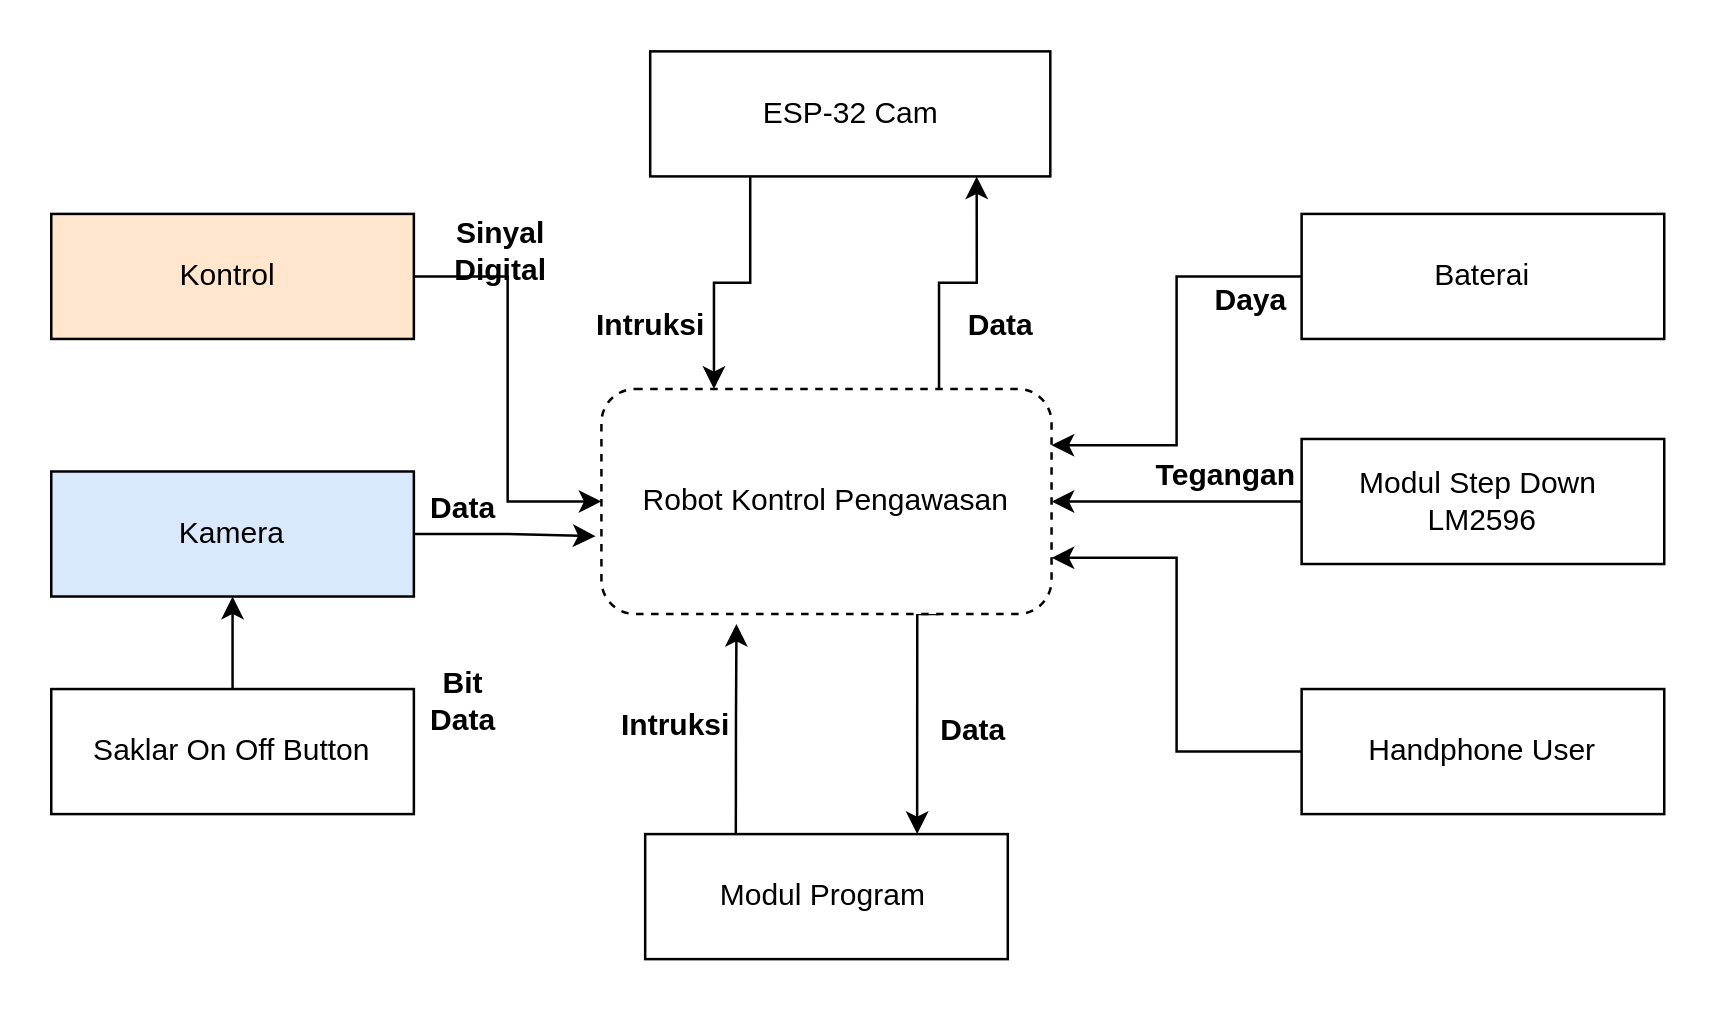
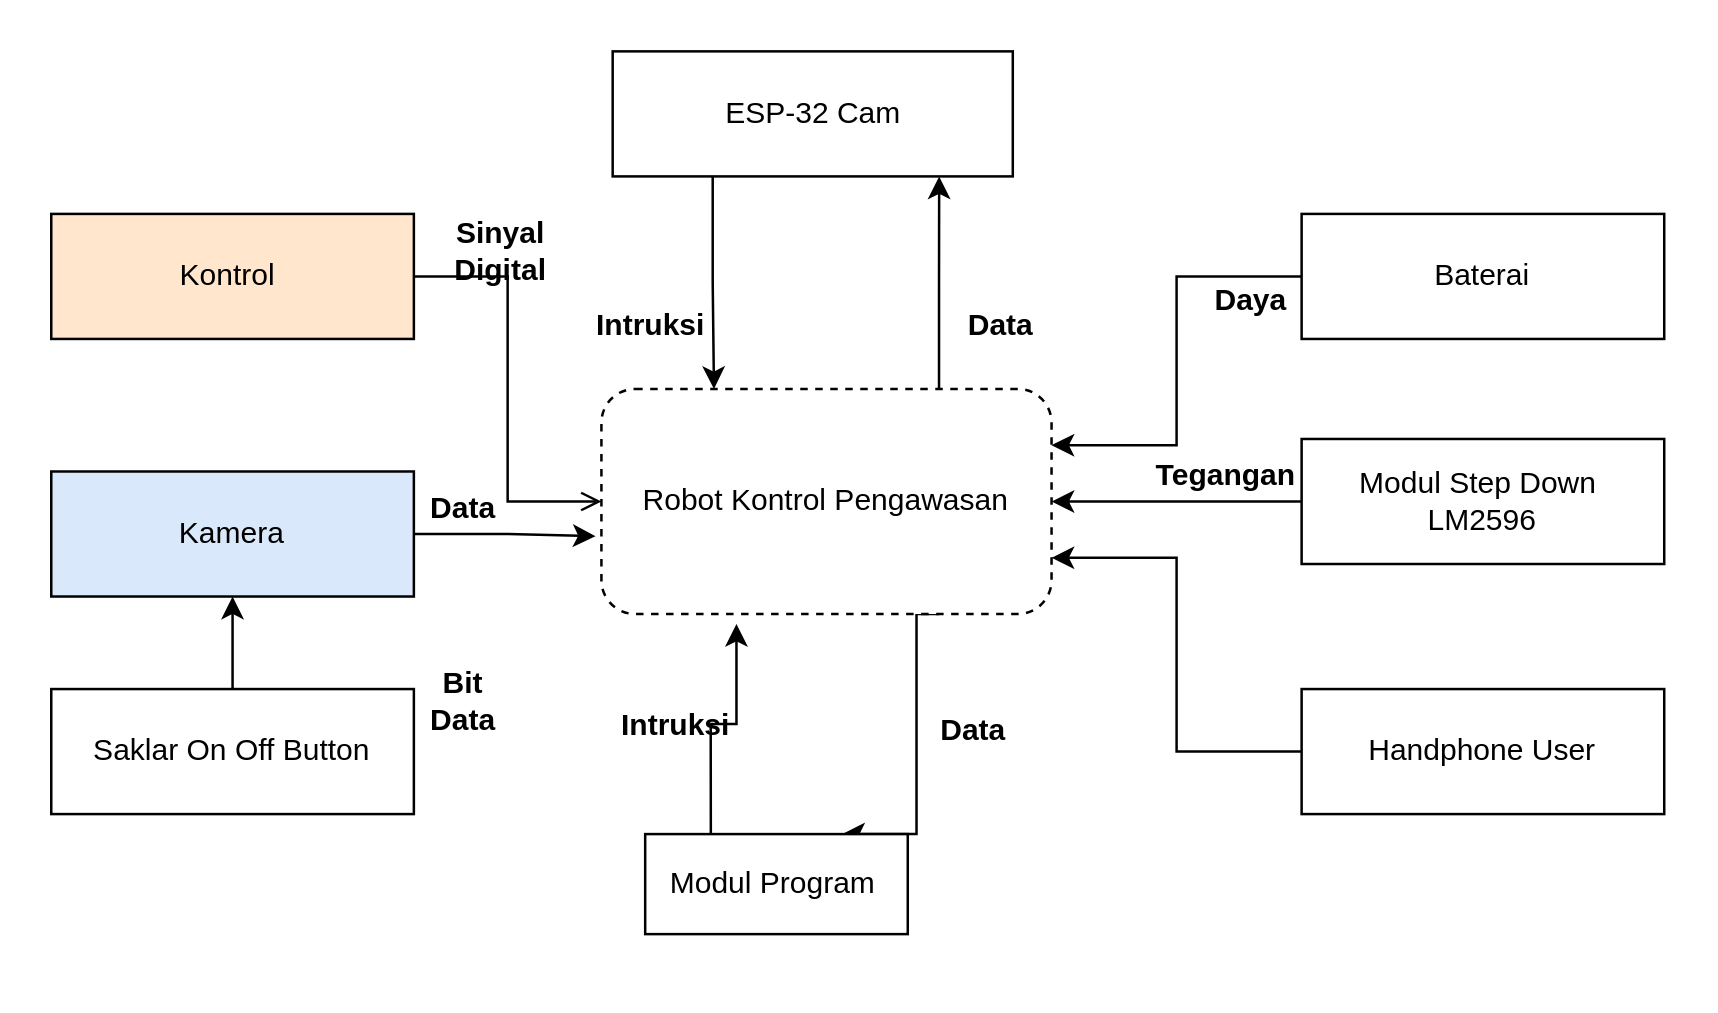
node "ESP-32 Cam": moved (850, 114) -> (813, 114)
edge "Kontrol" -> "Robot Kontrol Pengawasan": arrowhead classic -> open
node "Modul Program": size 363x125 -> 263x100
